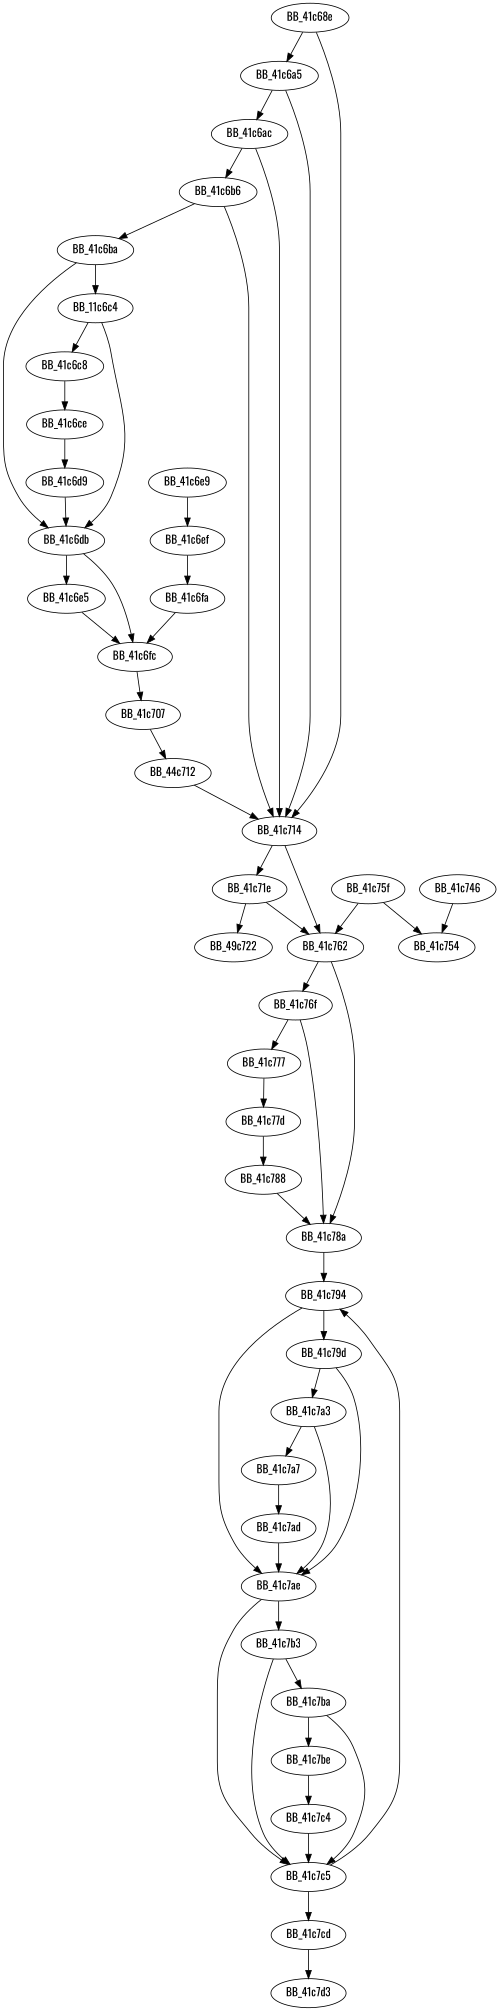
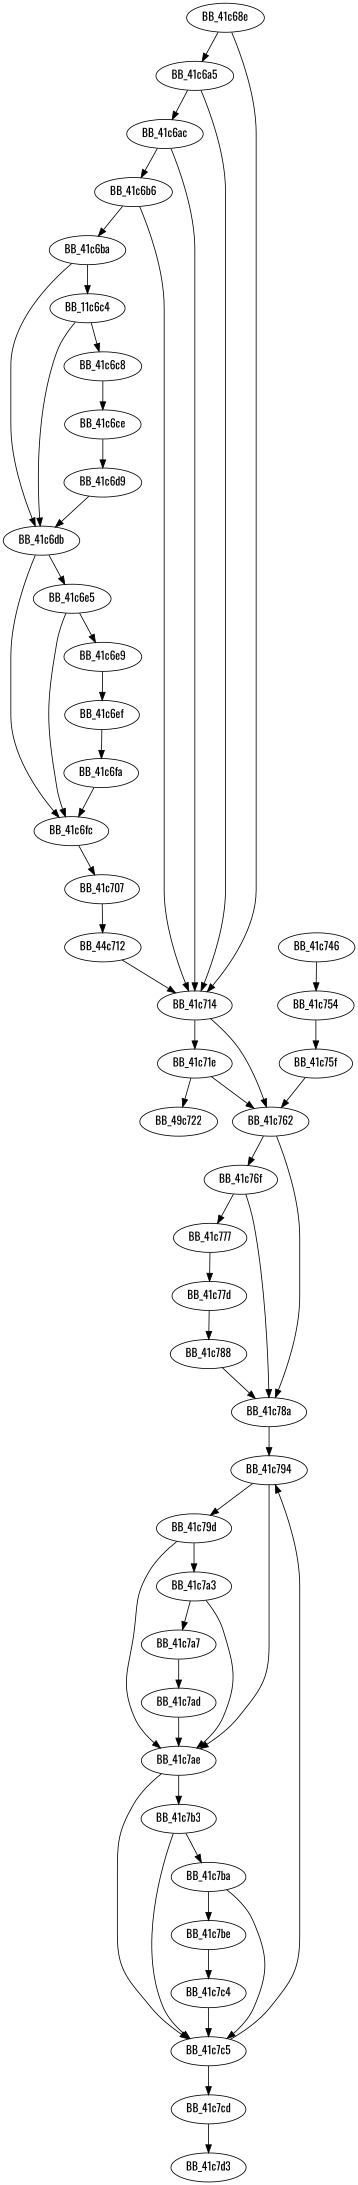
edge "BB_41c6e5" -> "BB_41c6e9": added
edge "BB_41c75f" -> "BB_41c754": reversed
